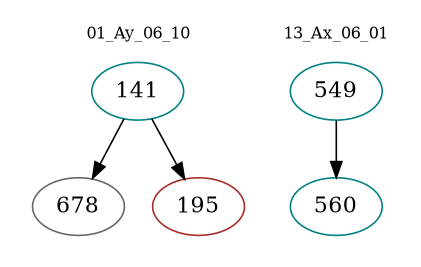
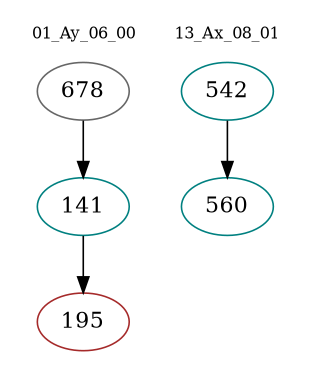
cluster "01_Ay_06_10": label "01_Ay_06_10" -> "01_Ay_06_00"
cluster "13_Ax_06_01": label "13_Ax_06_01" -> "13_Ax_08_01"
node "549": label "549" -> "542"
edge "141" -> "678": reversed
